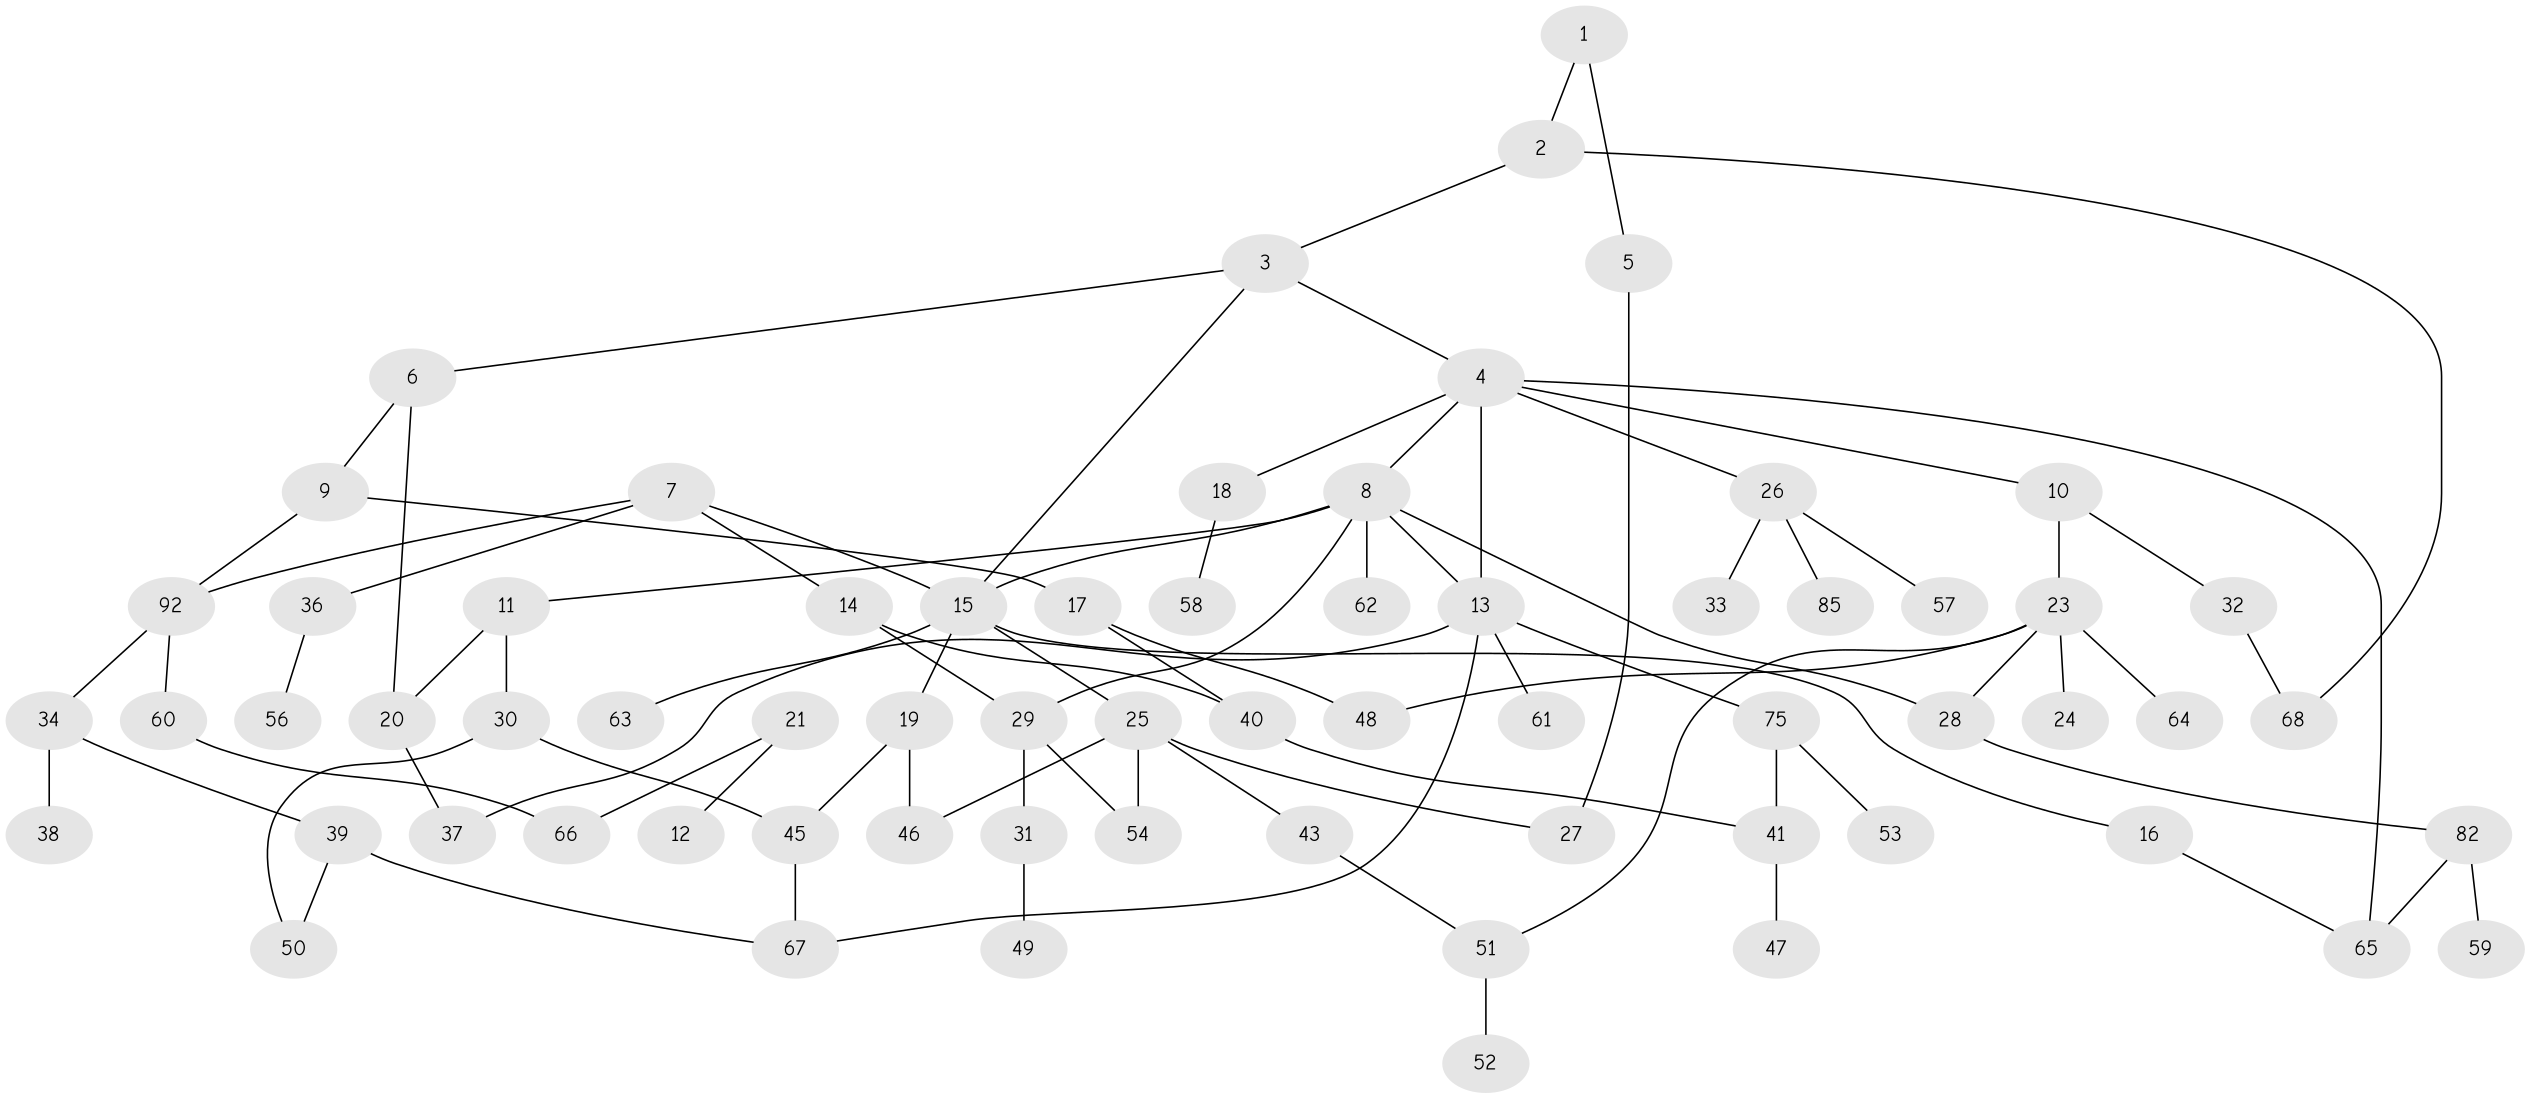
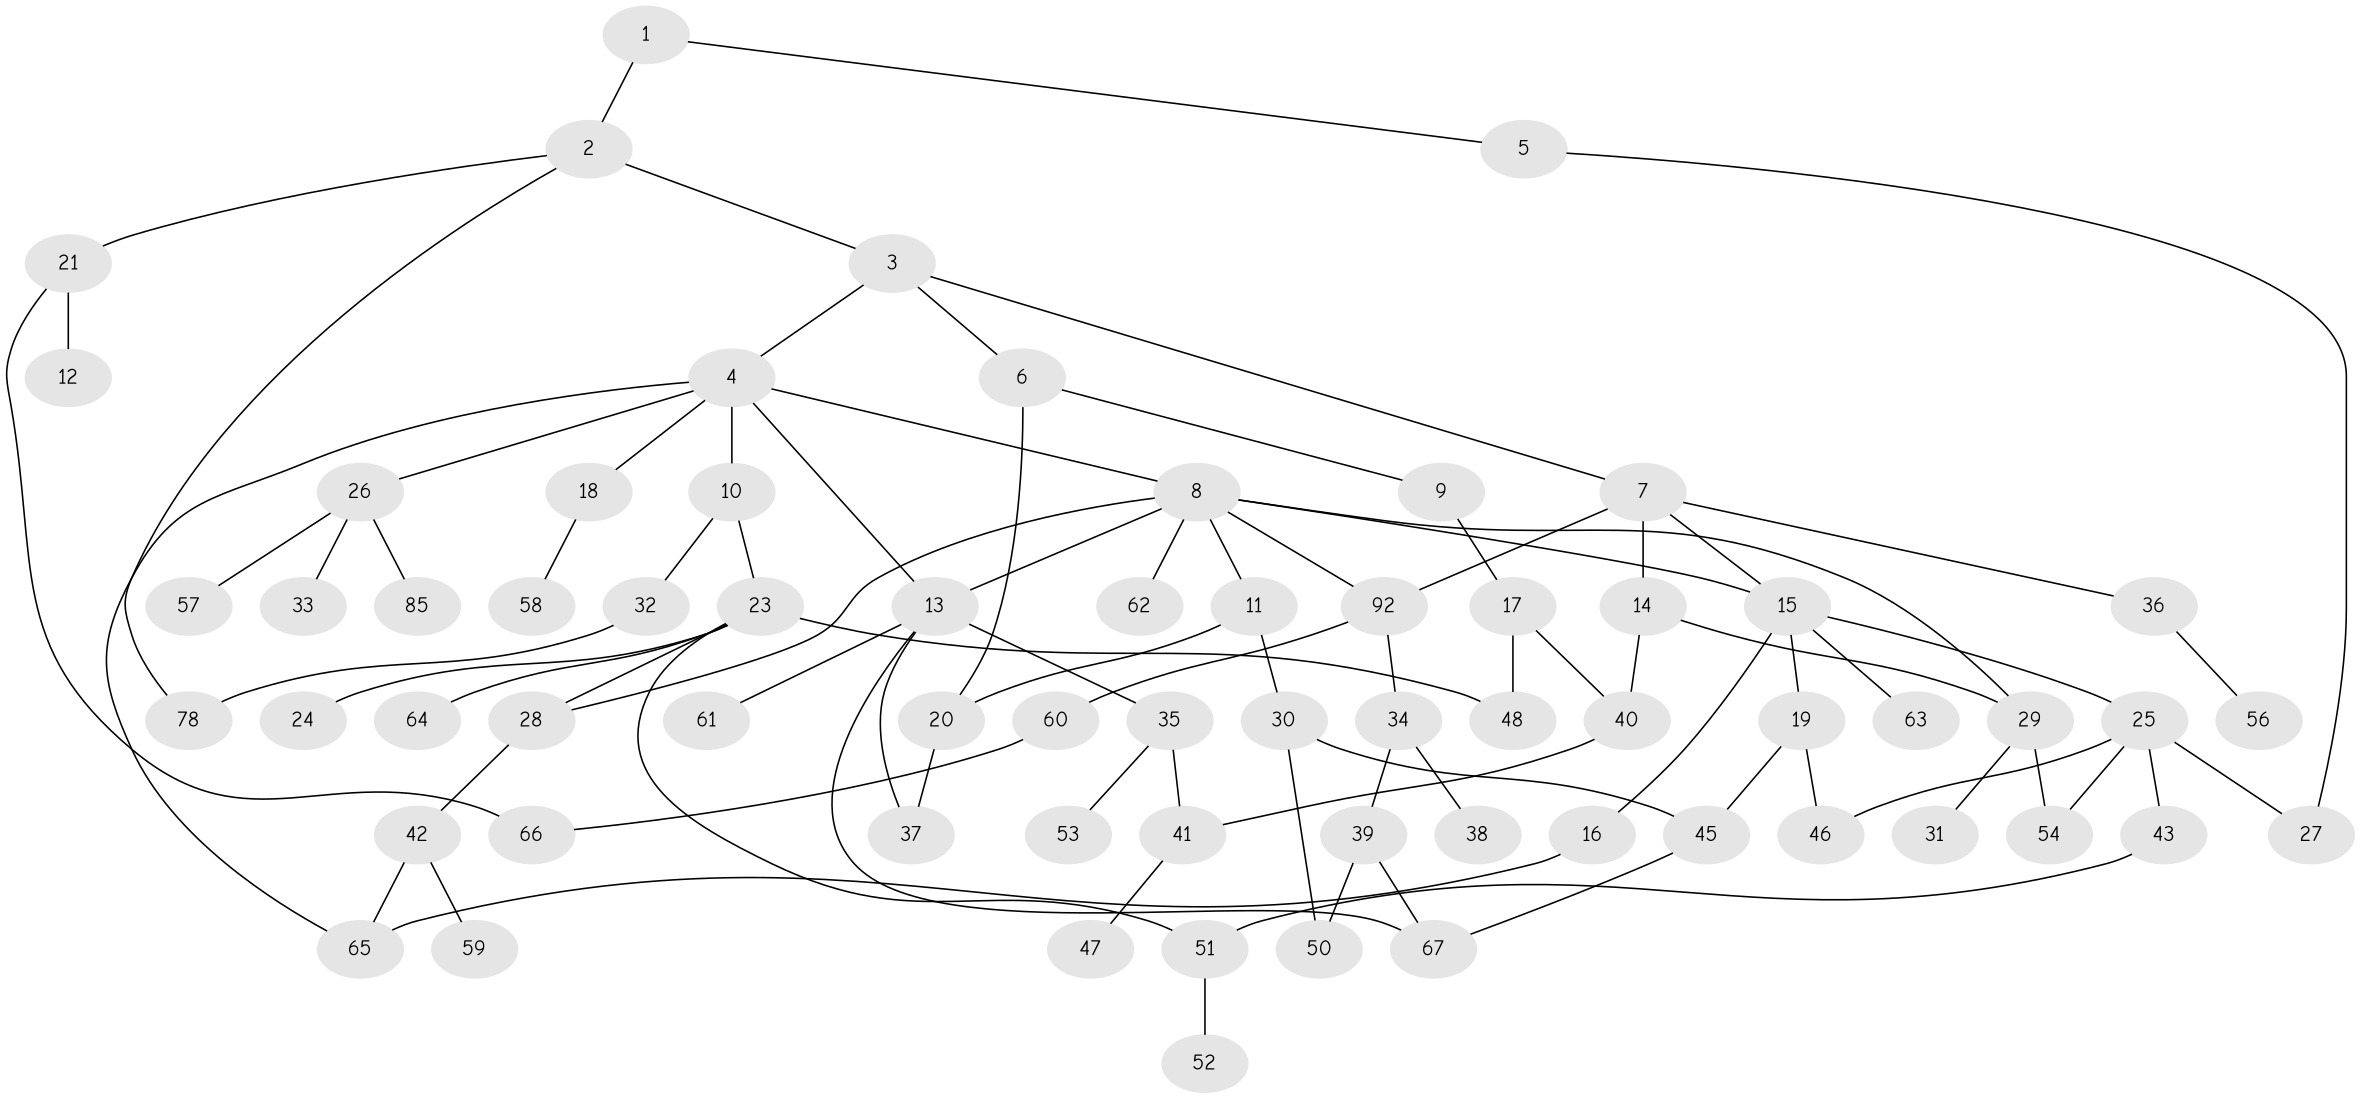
edge "2" -- "21": added
edge "3" -- "15": now "3" -- "7"
edge "9" -- "92": now "8" -- "92"
node "75": label "75" -> "35"
node "68": label "68" -> "78"
node "82": label "82" -> "42"
node "49": removed
